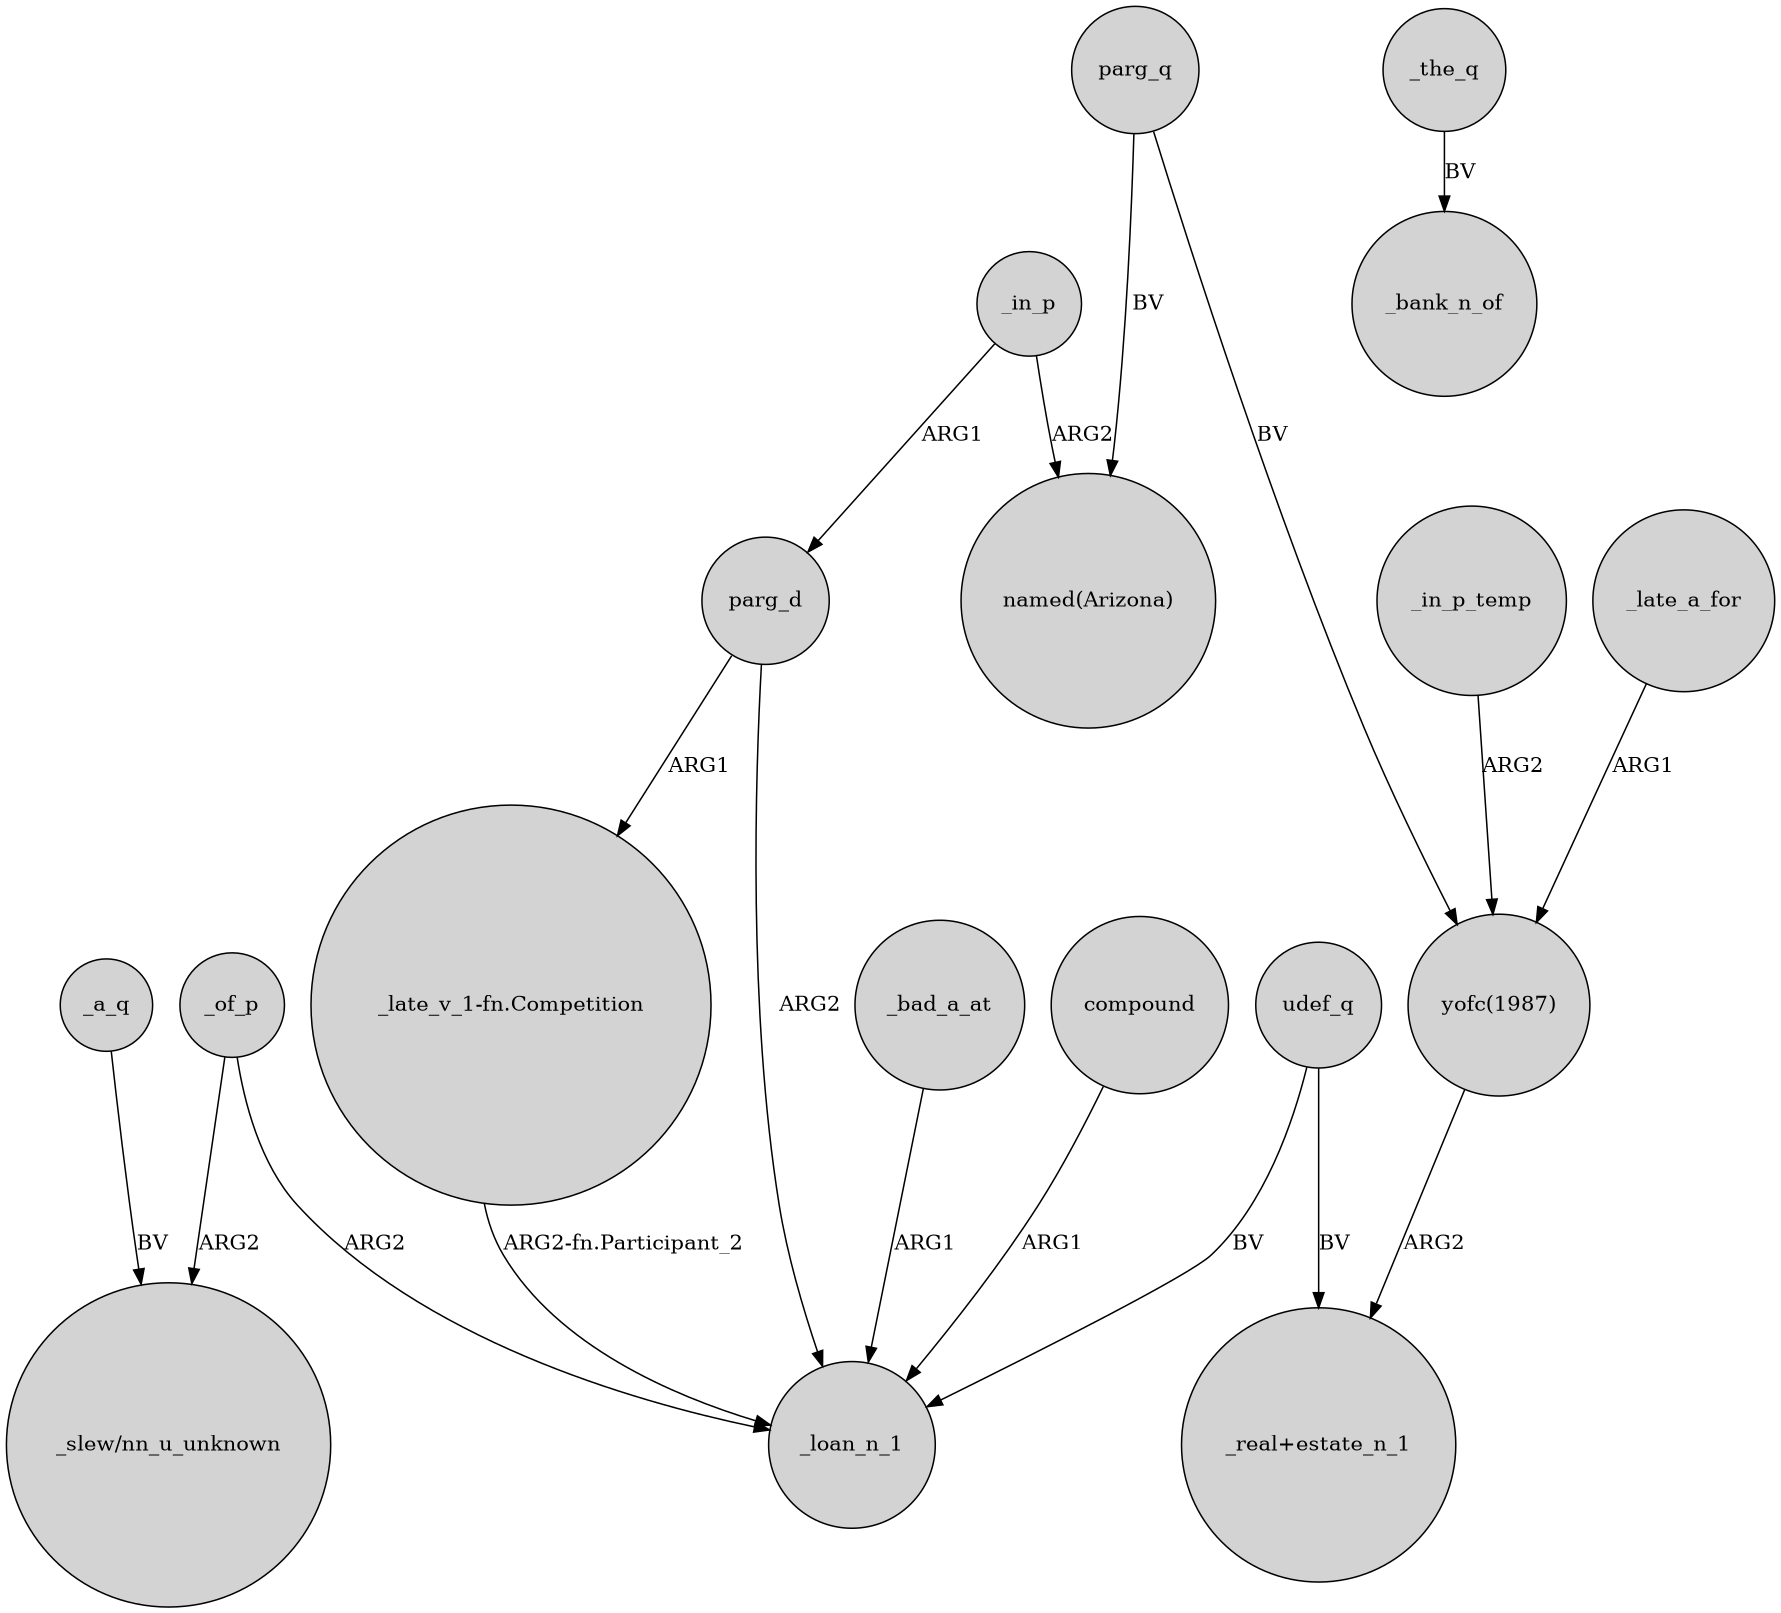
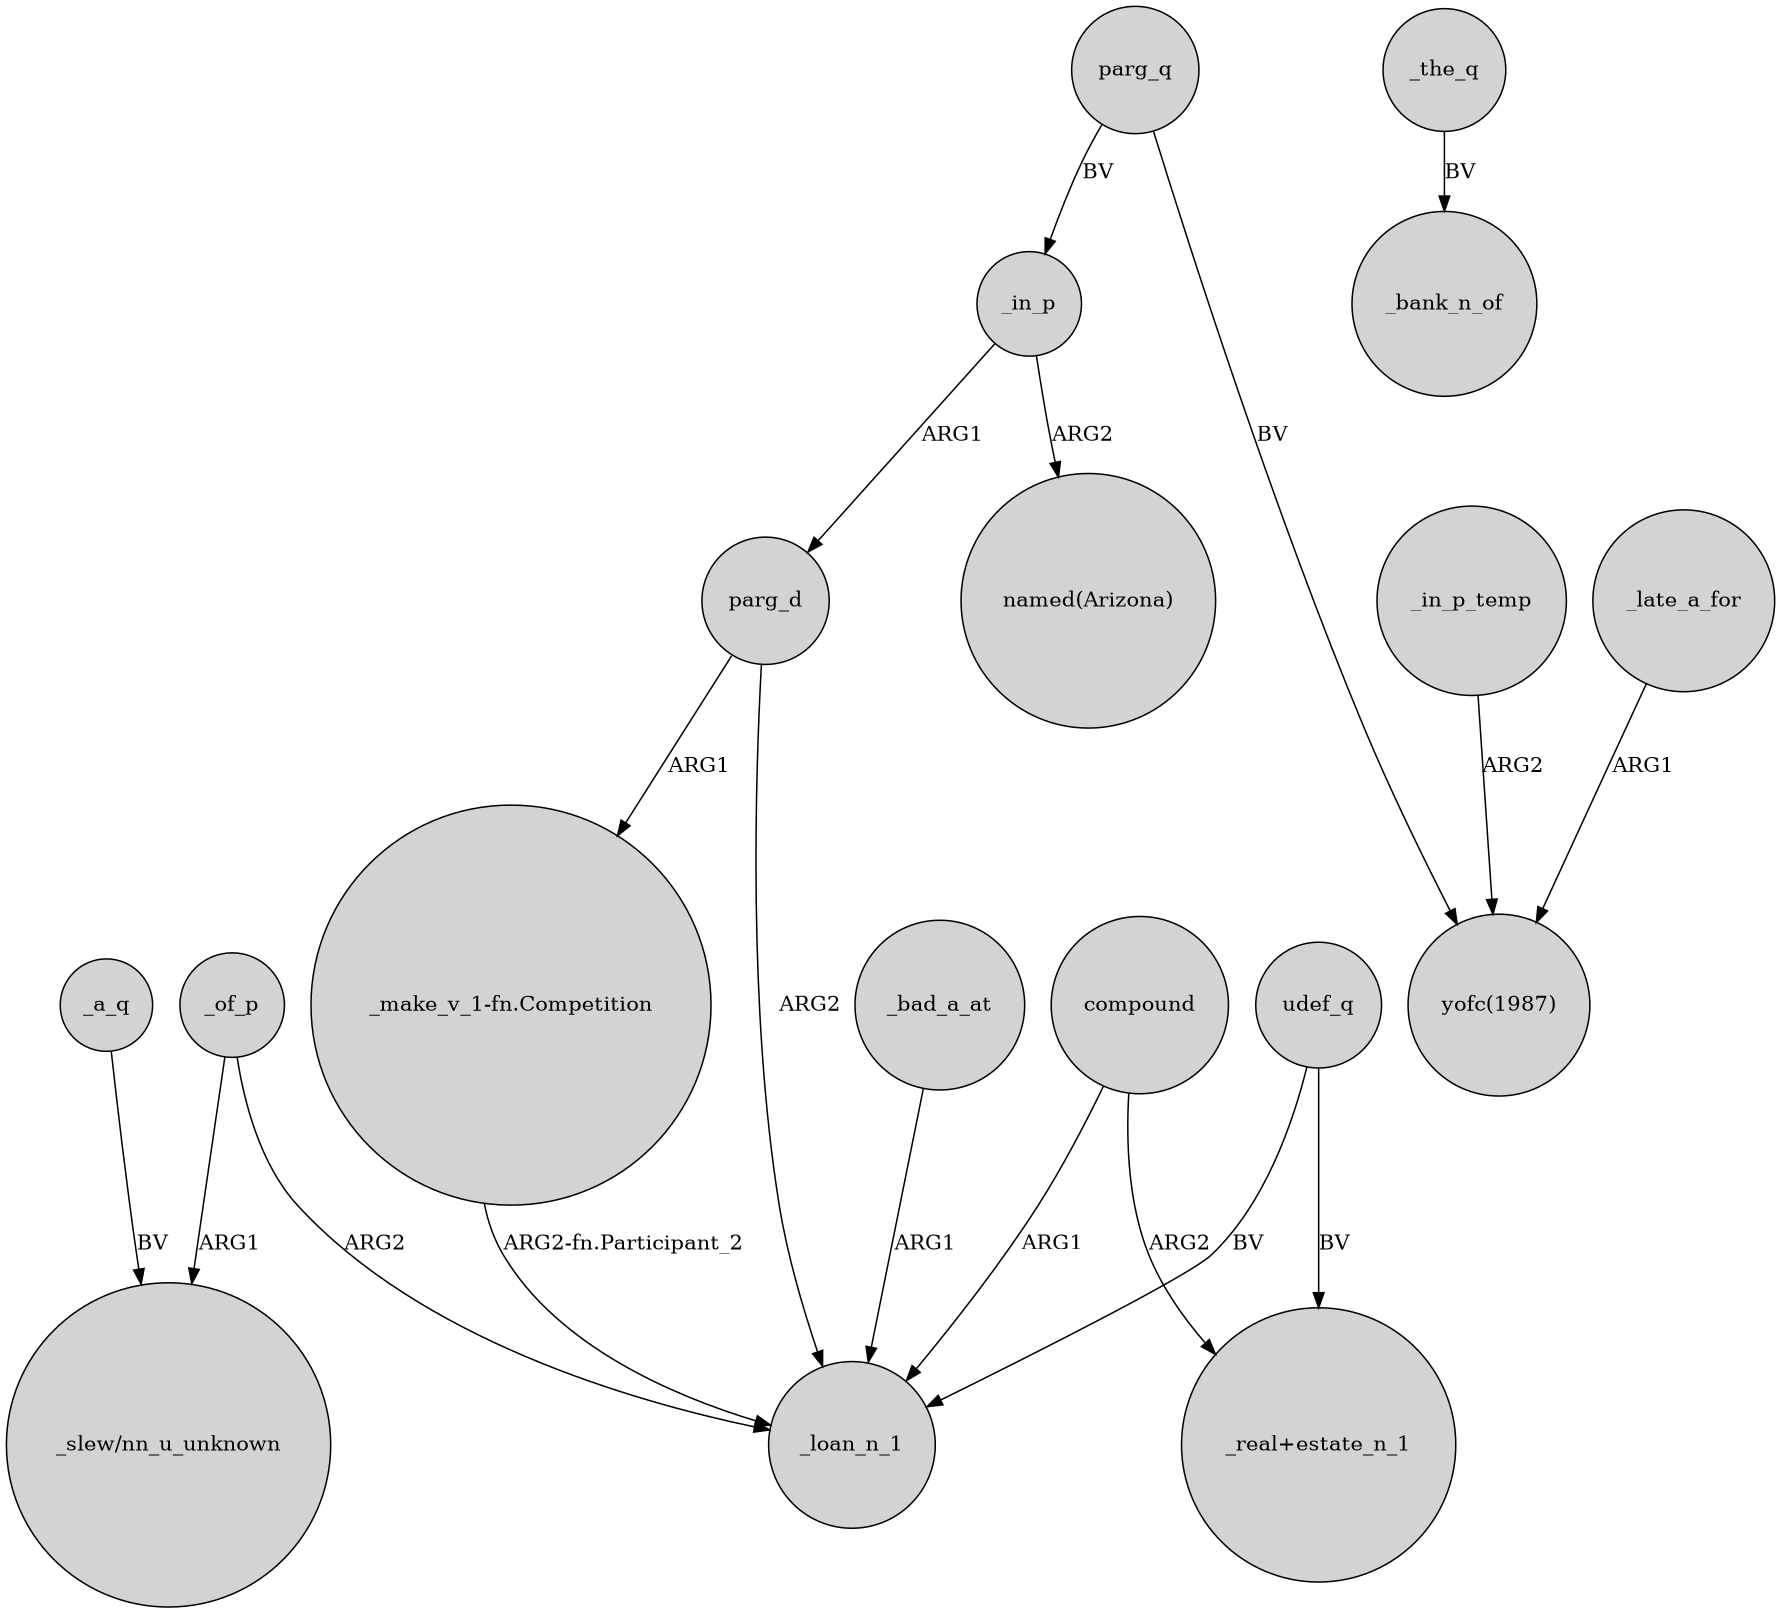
edge "parg_q" -> "named(Arizona)": now "parg_q" -> "_in_p"
node "_late_v_1-fn.Competition": label "_late_v_1-fn.Competition" -> "_make_v_1-fn.Competition"
edge "yofc(1987)" -> "_real+estate_n_1": now "compound" -> "_real+estate_n_1"
edge "_of_p" -> "_slew/nn_u_unknown": label "ARG2" -> "ARG1"
